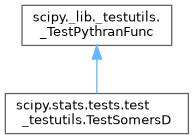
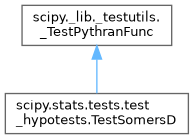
node "scipy.stats.tests.test _testutils.TestSomersD": label "scipy.stats.tests.test _testutils.TestSomersD" -> "scipy.stats.tests.test _hypotests.TestSomersD"
